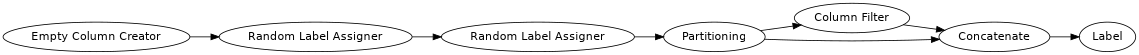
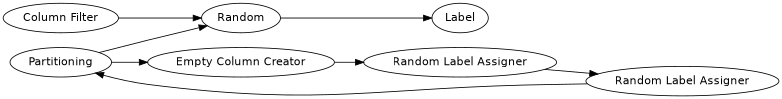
edge "Partitioning" -> "Column Filter": now "Partitioning" -> "Empty Column Creator"
node "Concatenate": label "Concatenate" -> "Random"
